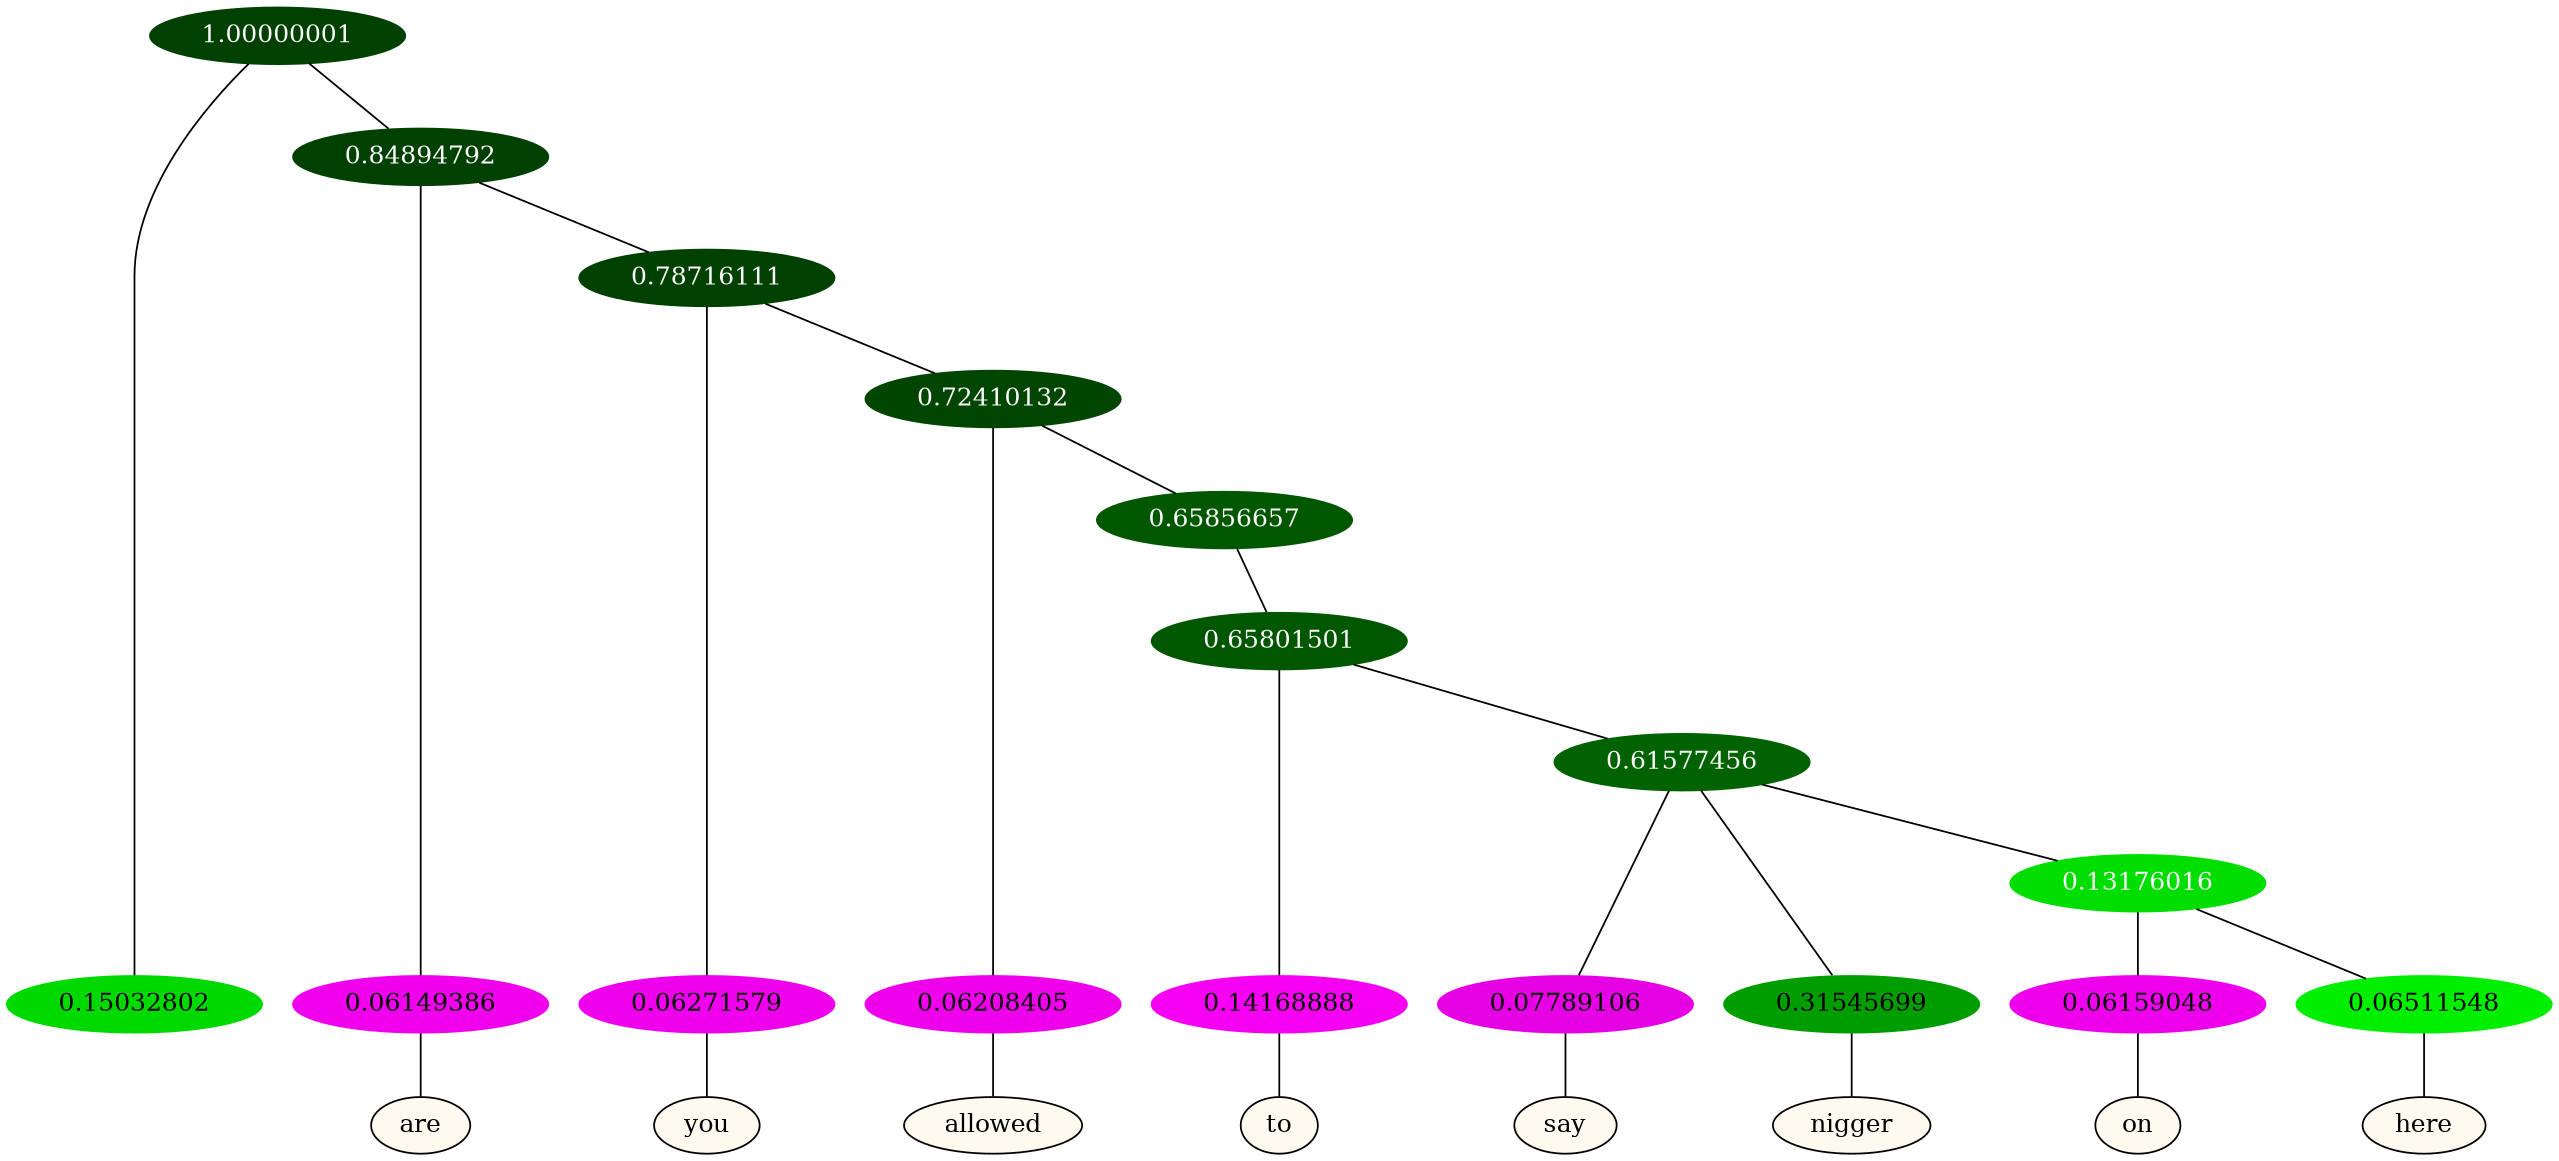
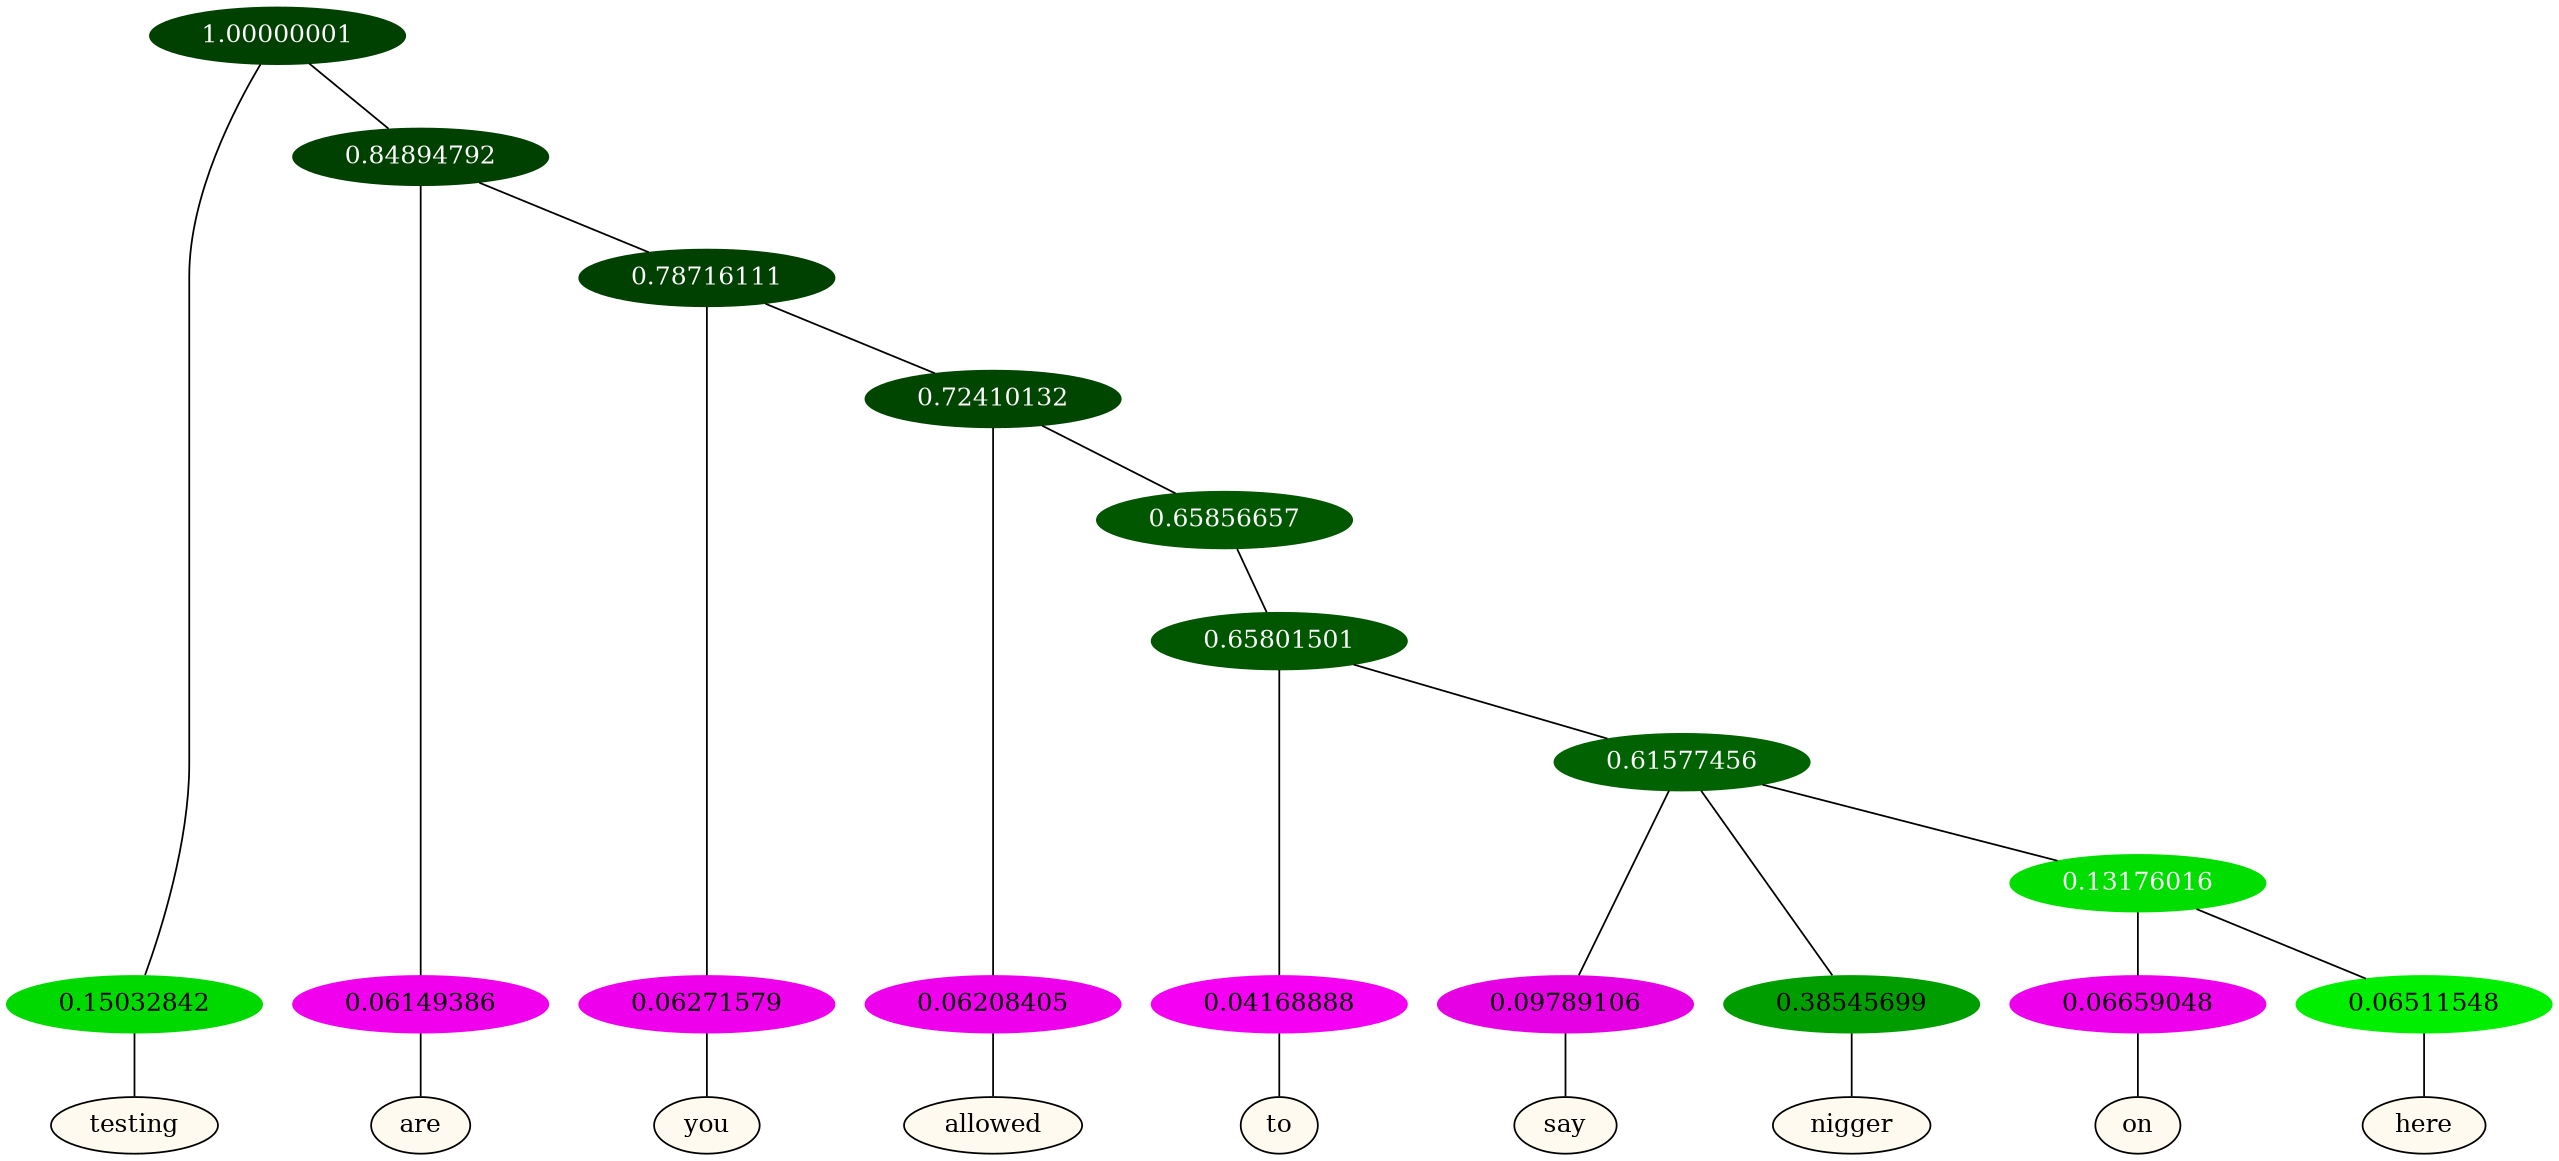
node "0.15032802": label "0.15032802" -> "0.15032842"
node "0.14168888": label "0.14168888" -> "0.04168888"
node "0.07789106": label "0.07789106" -> "0.09789106"
node "0.31545699": label "0.31545699" -> "0.38545699"
node "0.06159048": label "0.06159048" -> "0.06659048"
node "testing": added
